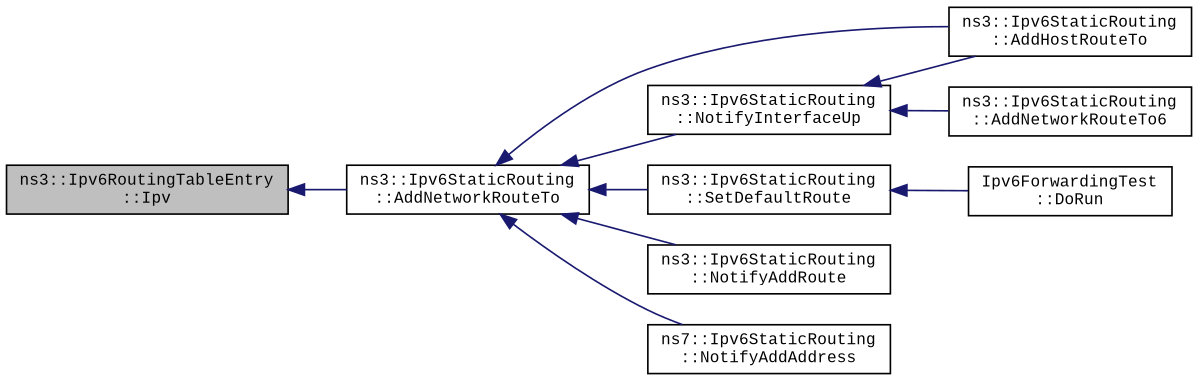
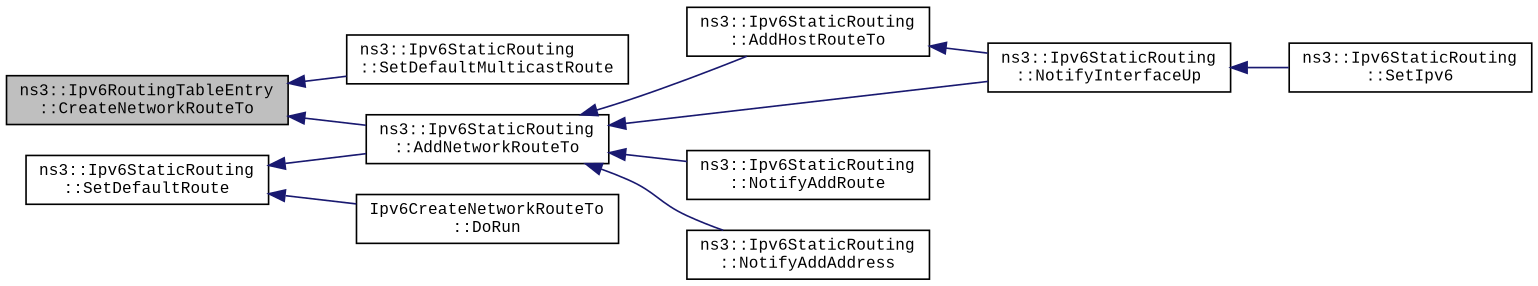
node "ns3::Ipv6StaticRouting ::SetDefaultMulticastRoute": added
edge "ns3::Ipv6StaticRouting ::AddHostRouteTo" -> "ns3::Ipv6StaticRouting ::NotifyInterfaceUp": reversed
node "ns3::Ipv6StaticRouting ::AddNetworkRouteTo6": label "ns3::Ipv6StaticRouting ::AddNetworkRouteTo6" -> "ns3::Ipv6StaticRouting ::SetIpv6"
node "ns3::Ipv6RoutingTableEntry ::Ipv": label "ns3::Ipv6RoutingTableEntry ::Ipv" -> "ns3::Ipv6RoutingTableEntry ::CreateNetworkRouteTo"
edge "ns3::Ipv6StaticRouting ::SetDefaultRoute" -> "ns3::Ipv6StaticRouting ::AddNetworkRouteTo": reversed
node "Ipv6ForwardingTest ::DoRun": label "Ipv6ForwardingTest ::DoRun" -> "Ipv6CreateNetworkRouteTo ::DoRun"
node "ns7::Ipv6StaticRouting ::NotifyAddAddress": label "ns7::Ipv6StaticRouting ::NotifyAddAddress" -> "ns3::Ipv6StaticRouting ::NotifyAddAddress"
